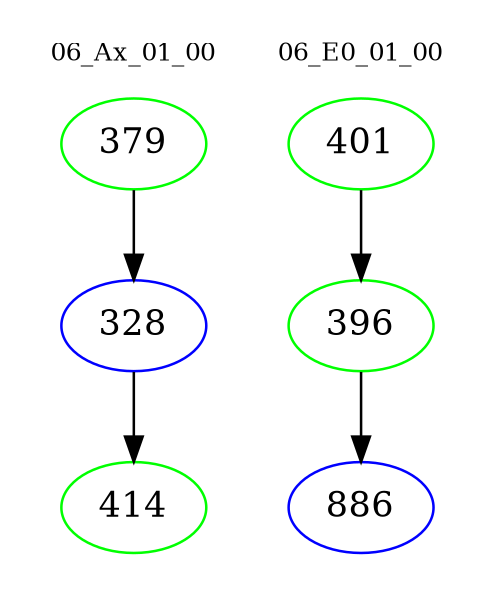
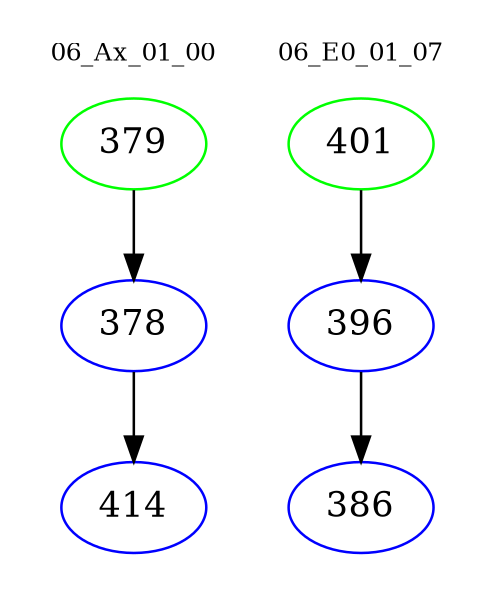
cluster "06_E0_01_00": label "06_E0_01_00" -> "06_E0_01_07"
node "328": label "328" -> "378"
node "396": color green -> blue
node "414": color green -> blue
node "886": label "886" -> "386"
